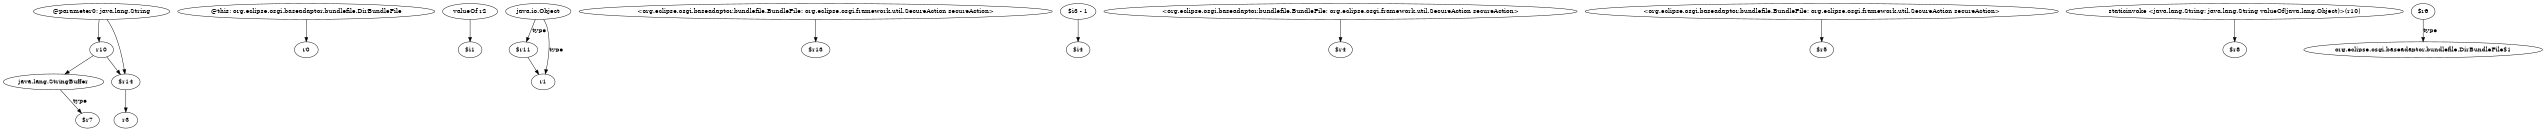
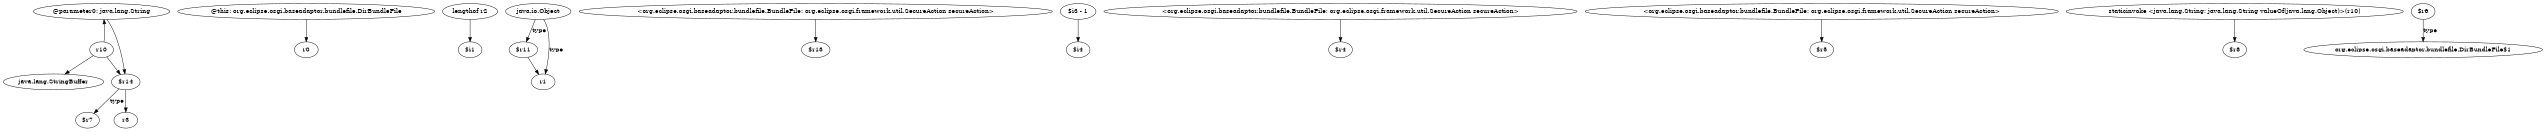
node "valueOf r2": label "valueOf r2" -> "lengthof r2"
edge "@parameter0: java.lang.String" -> "r10": reversed
edge "java.lang.StringBuffer" -> "$r7": now "$r14" -> "$r7"
